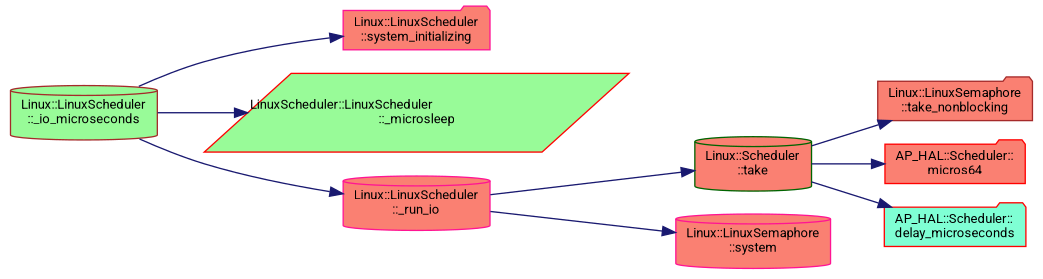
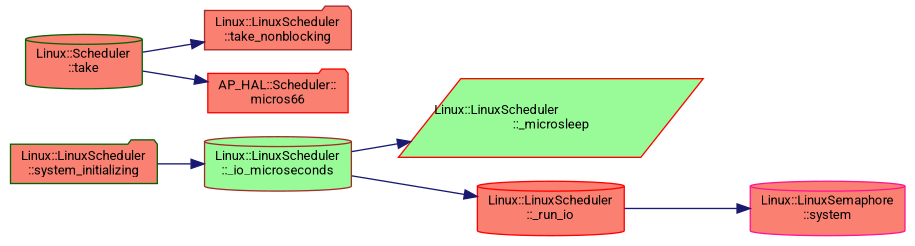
node "Linux::LinuxScheduler ::system_initializing": color deeppink -> darkgreen
edge "Linux::LinuxScheduler ::_io_microseconds" -> "Linux::LinuxScheduler ::system_initializing": reversed
node "Linux::LinuxSemaphore ::take_nonblocking": label "Linux::LinuxSemaphore ::take_nonblocking" -> "Linux::LinuxScheduler ::take_nonblocking"
node "LinuxScheduler::LinuxScheduler ::_microsleep": label "LinuxScheduler::LinuxScheduler ::_microsleep" -> "Linux::LinuxScheduler ::_microsleep"
node "AP_HAL::Scheduler:: micros64": label "AP_HAL::Scheduler:: micros64" -> "AP_HAL::Scheduler:: micros66"
edge "Linux::LinuxScheduler ::_run_io" -> "Linux::Scheduler ::take": removed
node "Linux::LinuxScheduler ::_run_io": color deeppink -> red
node "AP_HAL::Scheduler:: delay_microseconds": removed
